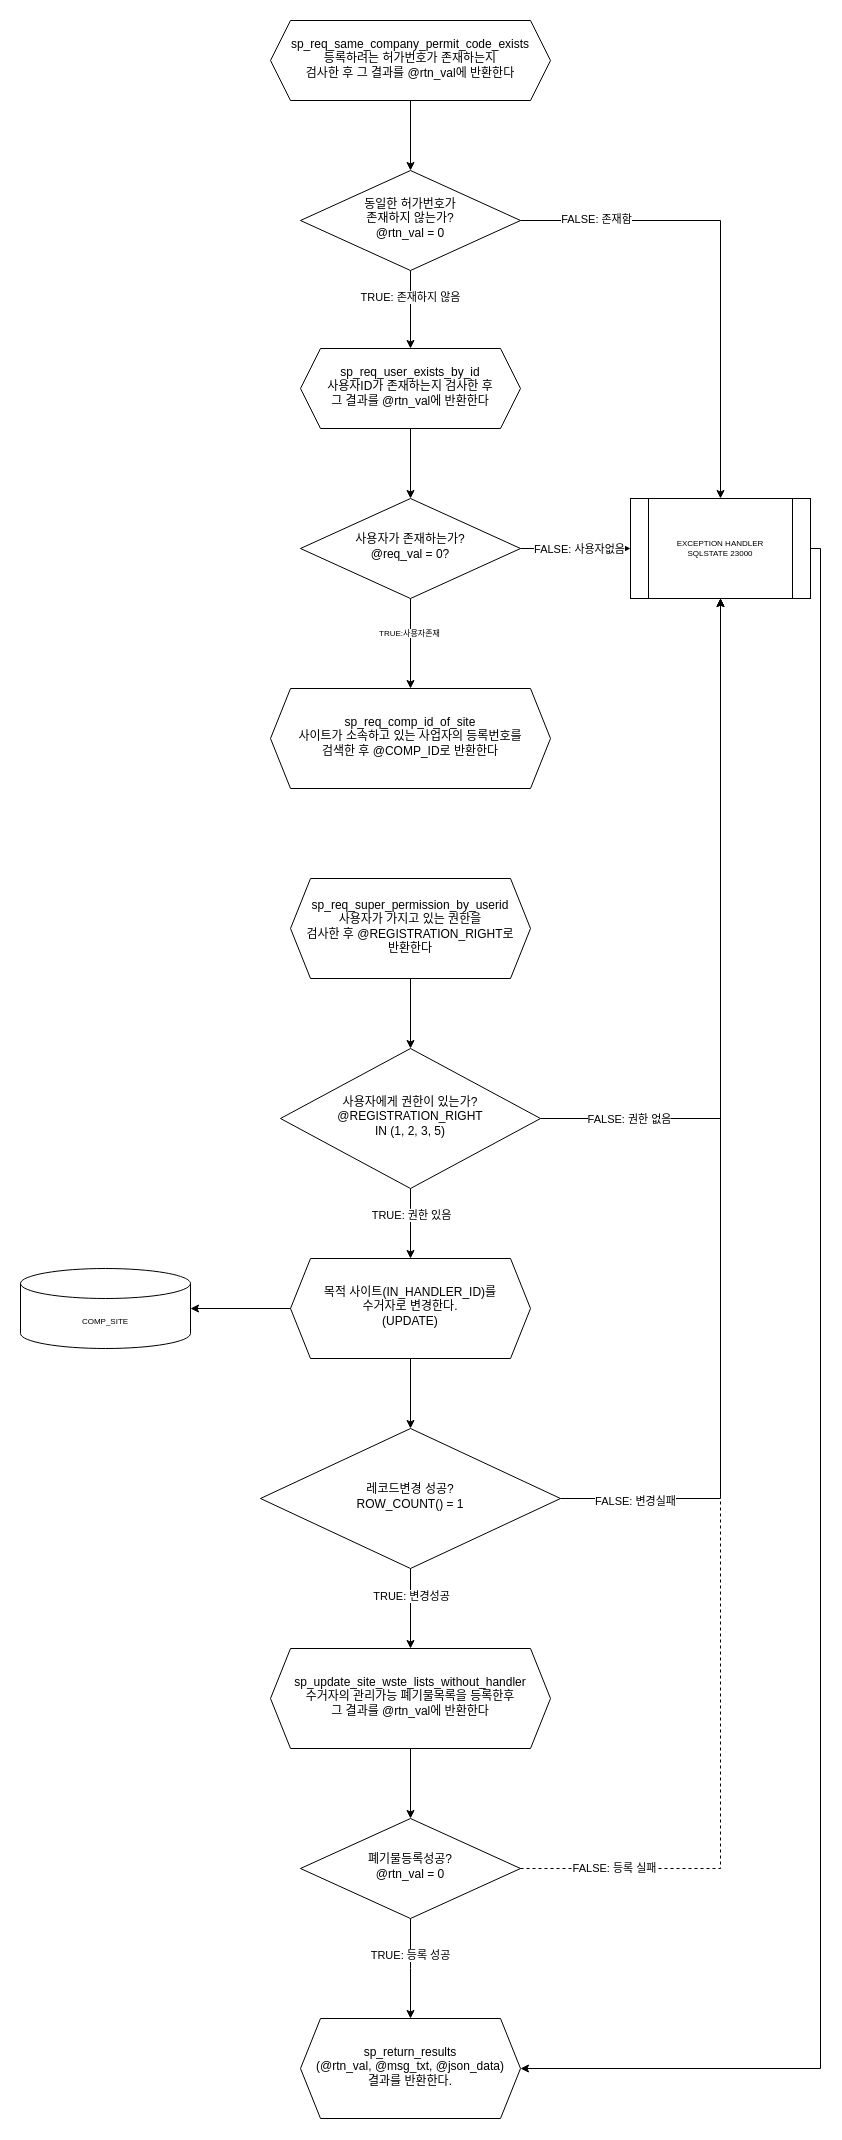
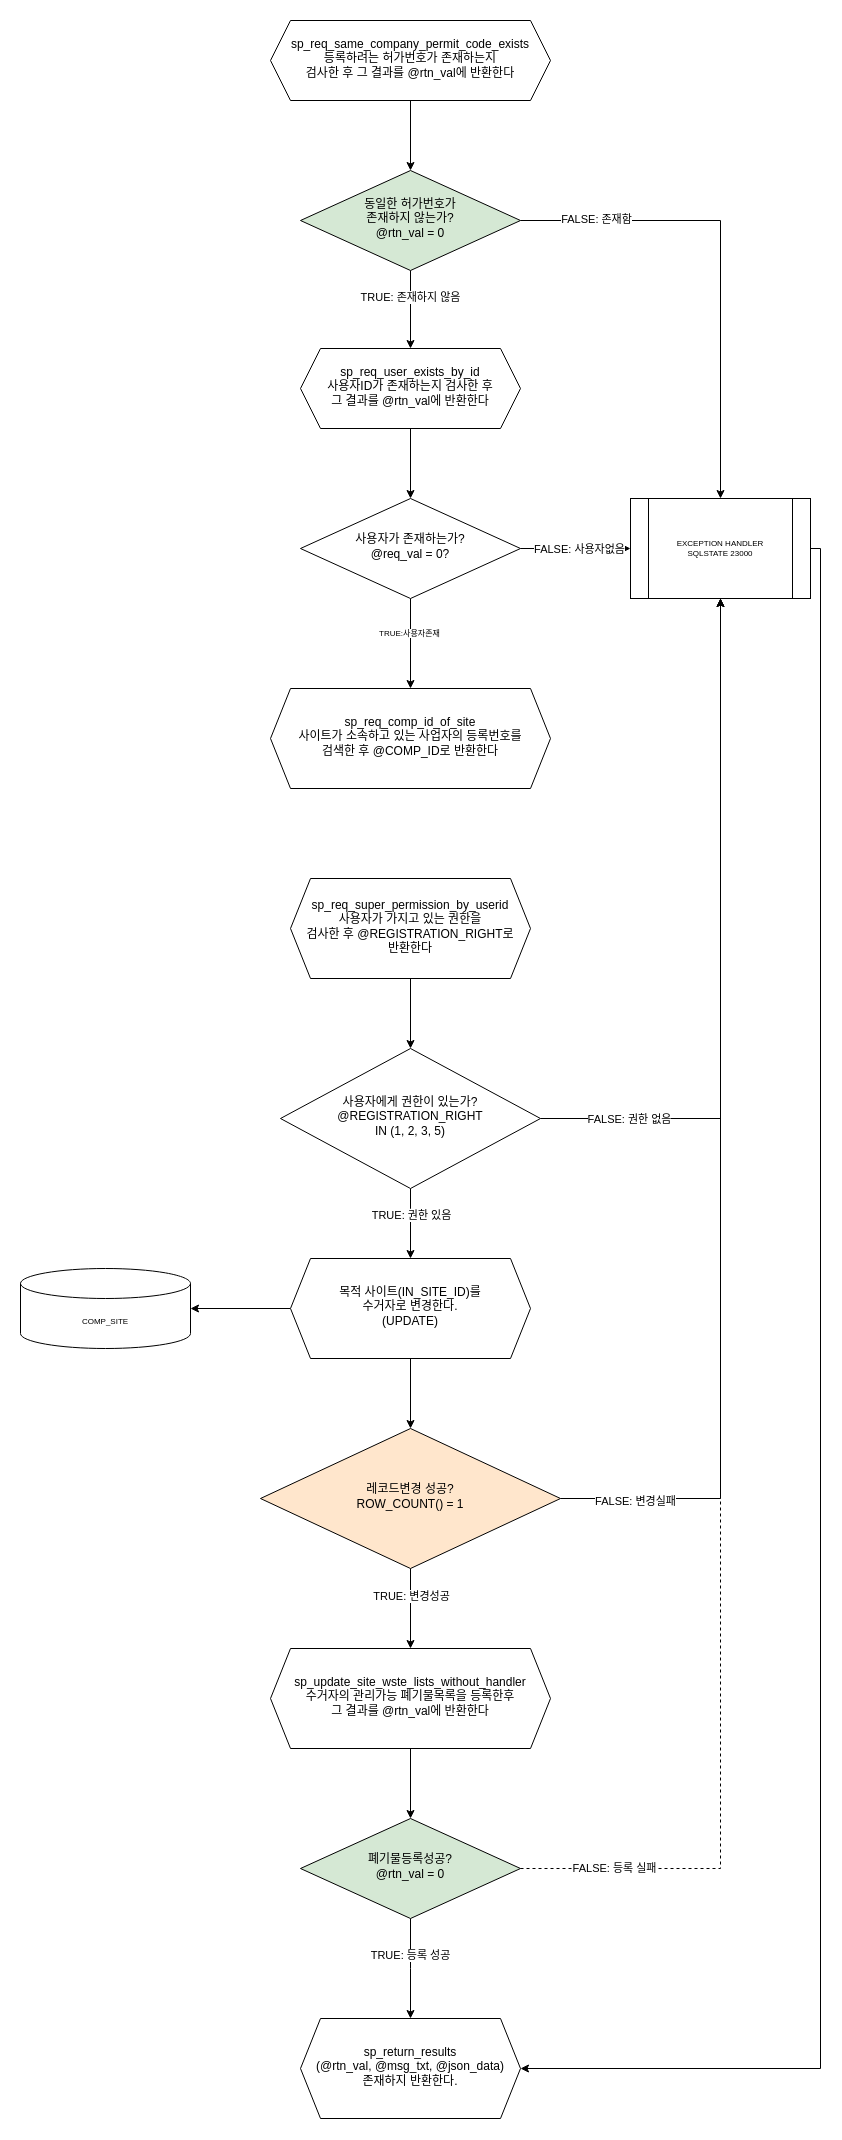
node "동일한 허가번호가 존재하지 않는가? @rtn_val = 0": fillcolor #ffffff -> #d5e8d4
node "목적 사이트(IN_HANDLER_ID)를 수거자로 변경한다. (UPDATE)": label "목적 사이트(IN_HANDLER_ID)를 수거자로 변경한다. (UPDATE)" -> "목적 사이트(IN_SITE_ID)를 수거자로 변경한다. (UPDATE)"
node "레코드변경 성공? ROW_COUNT() = 1": fillcolor #ffffff -> #ffe6cc
node "폐기물등록성공? @rtn_val = 0": fillcolor #ffffff -> #d5e8d4
node "sp_return_results (@rtn_val, @msg_txt, @json_data) 결과를 반환한다.": label "sp_return_results (@rtn_val, @msg_txt, @json_data) 결과를 반환한다." -> "sp_return_results (@rtn_val, @msg_txt, @json_data) 존재하지 반환한다."
